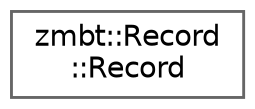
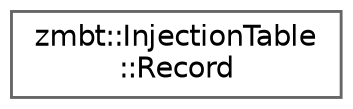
node "zmbt::Record ::Record": label "zmbt::Record ::Record" -> "zmbt::InjectionTable ::Record"
